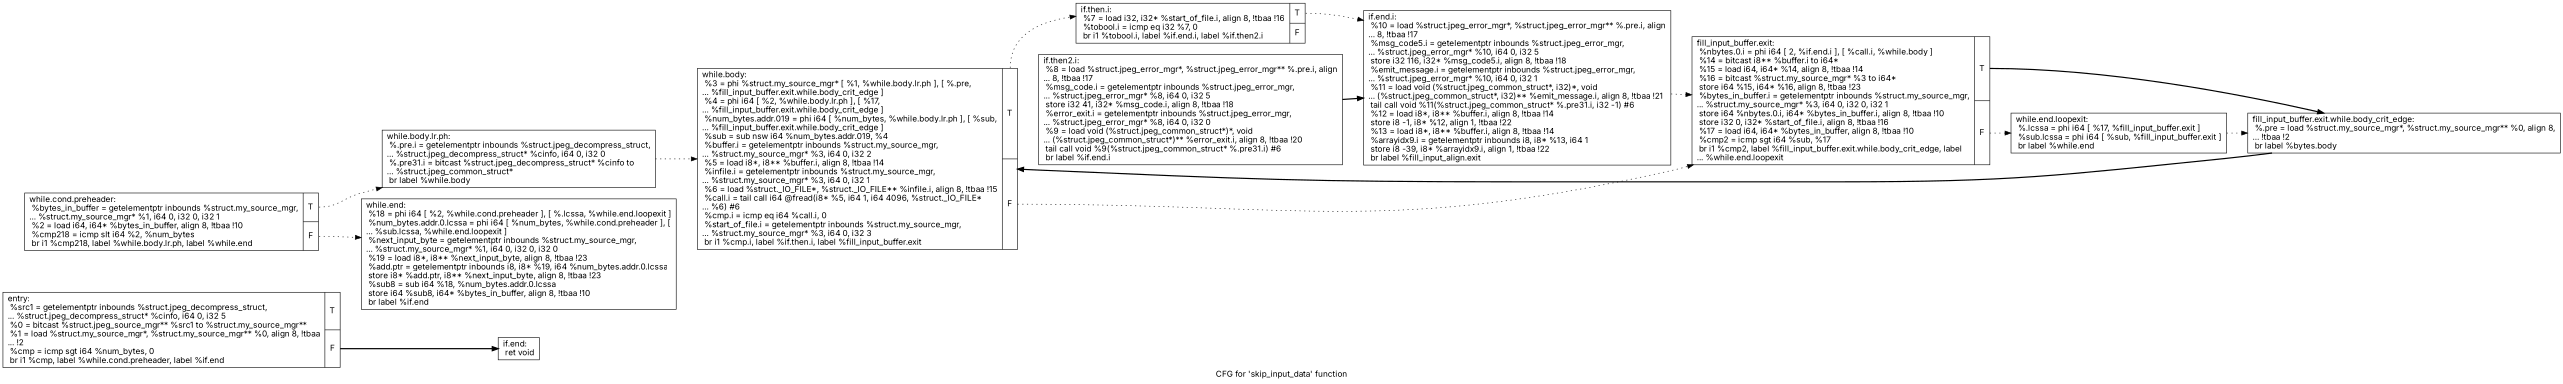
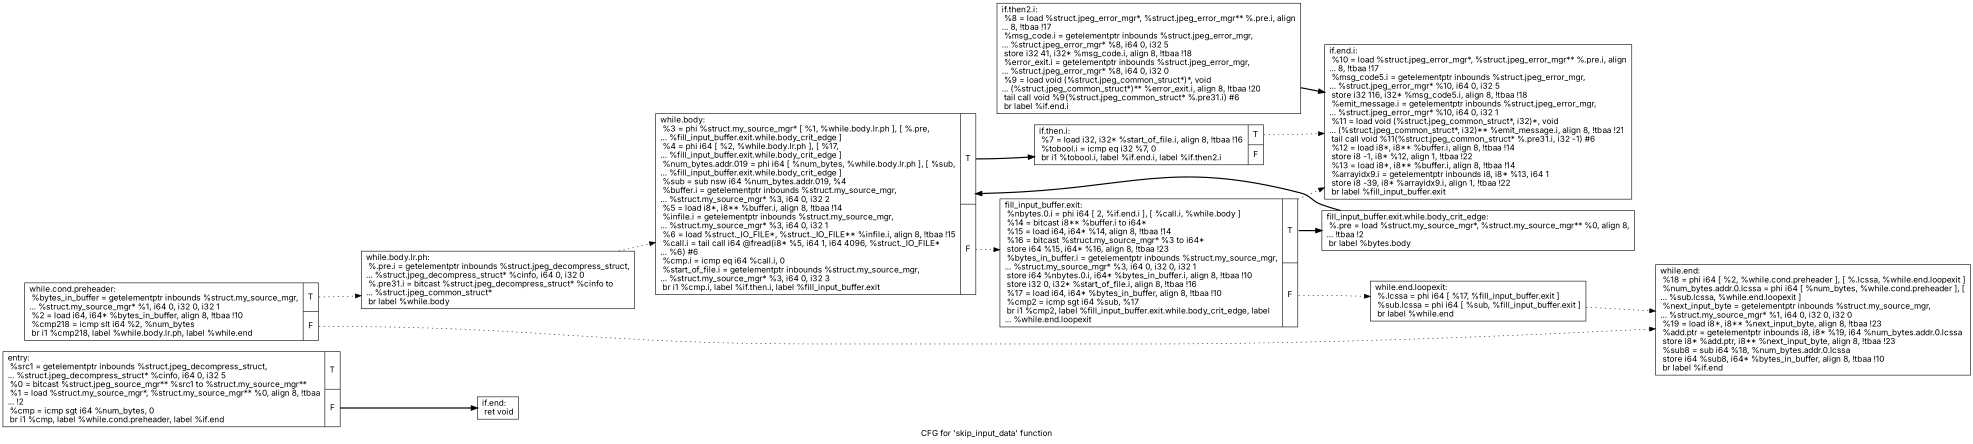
edge "while.body:" -> "if.then.i:": style dotted -> bold
edge "if.end.i:" -> "fill_input_buffer.exit:": reversed
edge "while.end.loopexit:" -> "fill_input_buffer.exit.while.body_crit_edge:": now "while.end.loopexit:" -> "while.end:"
node "if.end.i:": text "br label %fill_input_align.exit" -> "br label %fill_input_buffer.exit"
